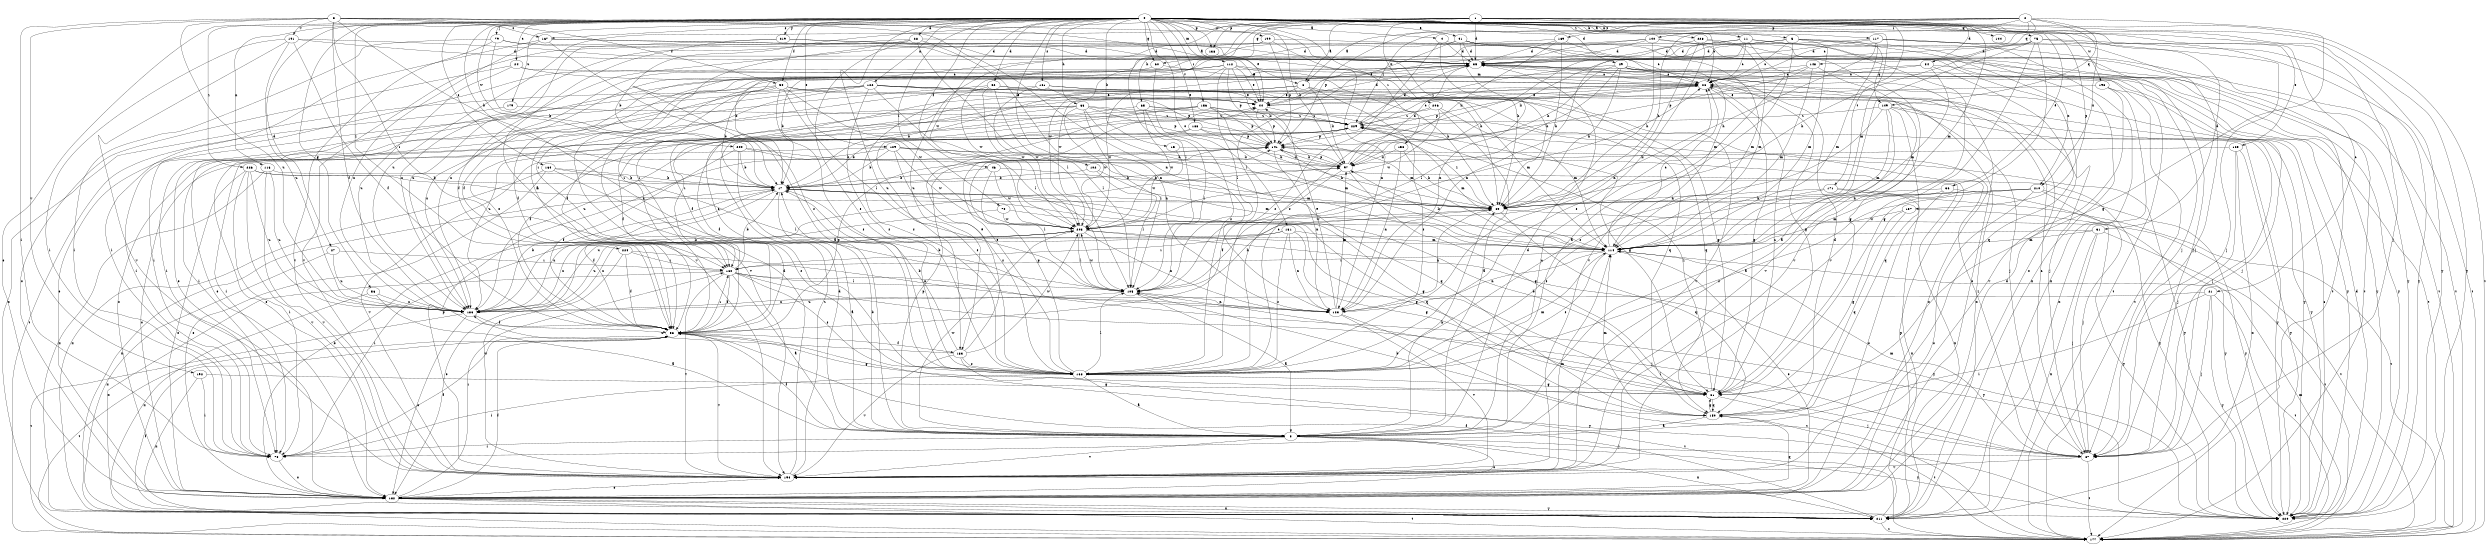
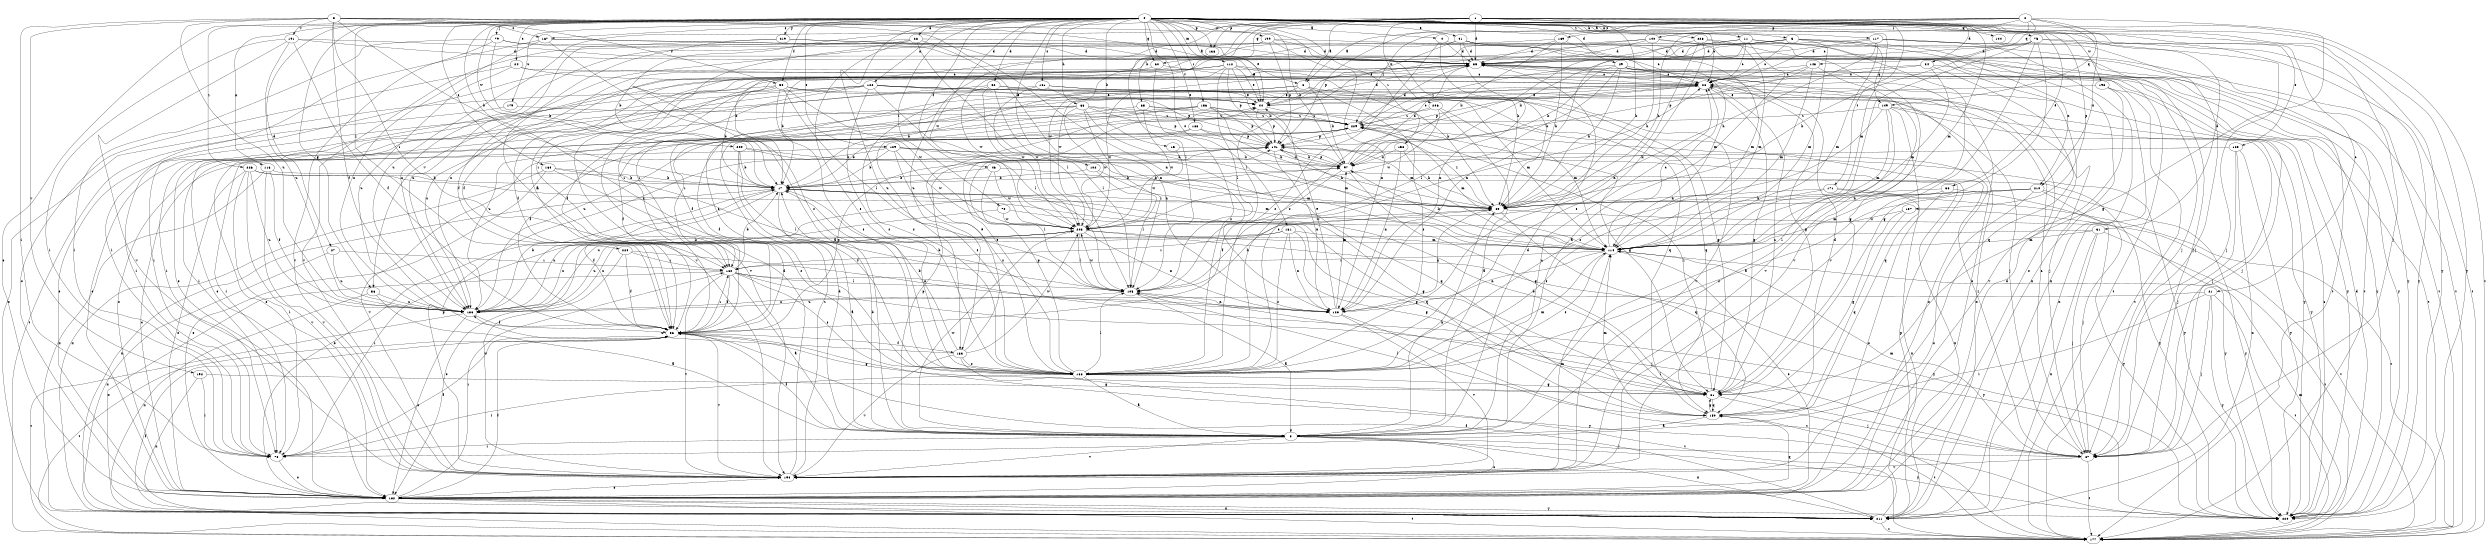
edge "199" -> "35": added, label "d"
edge "112" -> "26": label "m" -> "c"
edge "138" -> "69": now "1" -> "69"
edge "188" -> "220": removed, label "y"
edge "161" -> "53": now "161" -> "182"
edge "65" -> "105": removed, label "l"
edge "200" -> "53": now "200" -> "168"
edge "116" -> "186": label "u" -> "f"
edge "75" -> "8": label "a" -> "l"
edge "150" -> "105": label "b" -> "l"
edge "5" -> "194": now "5" -> "56"
